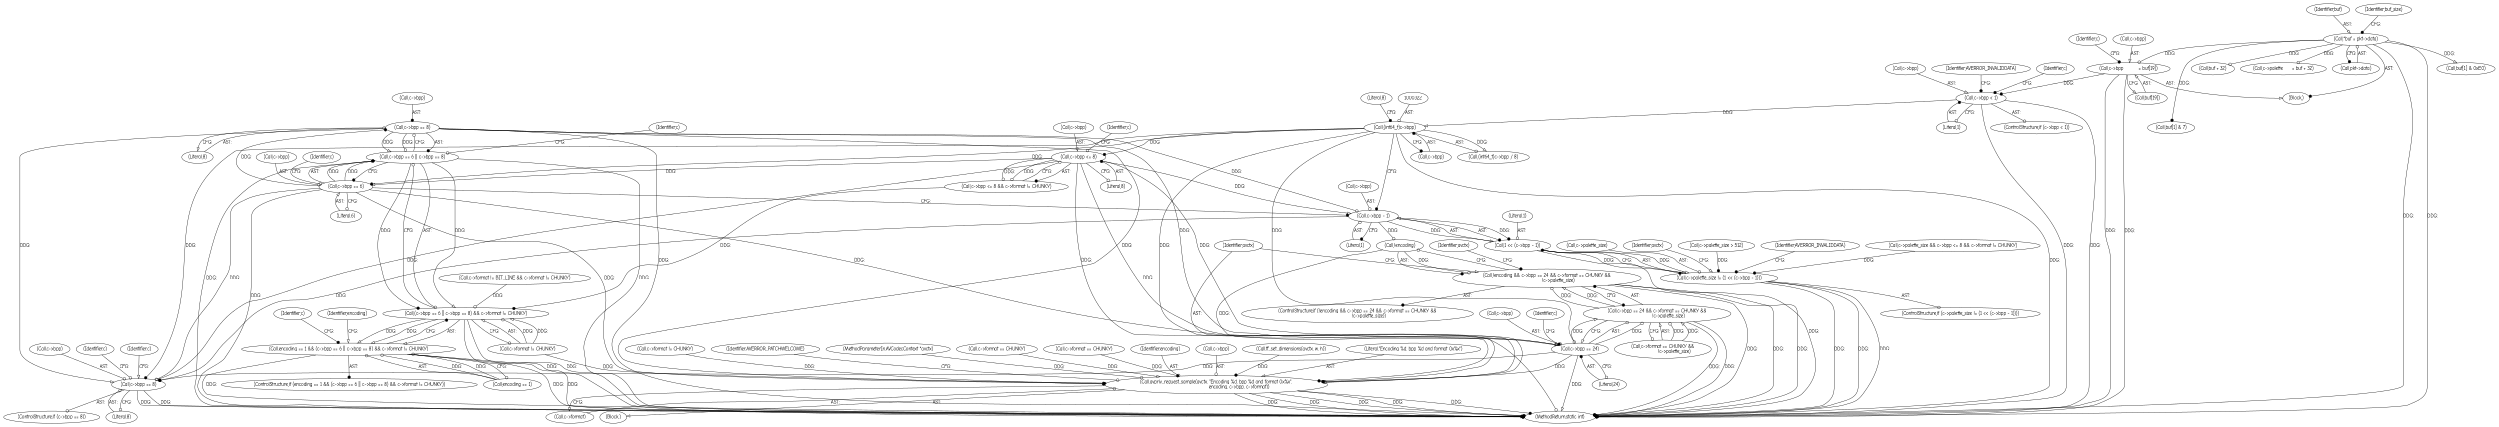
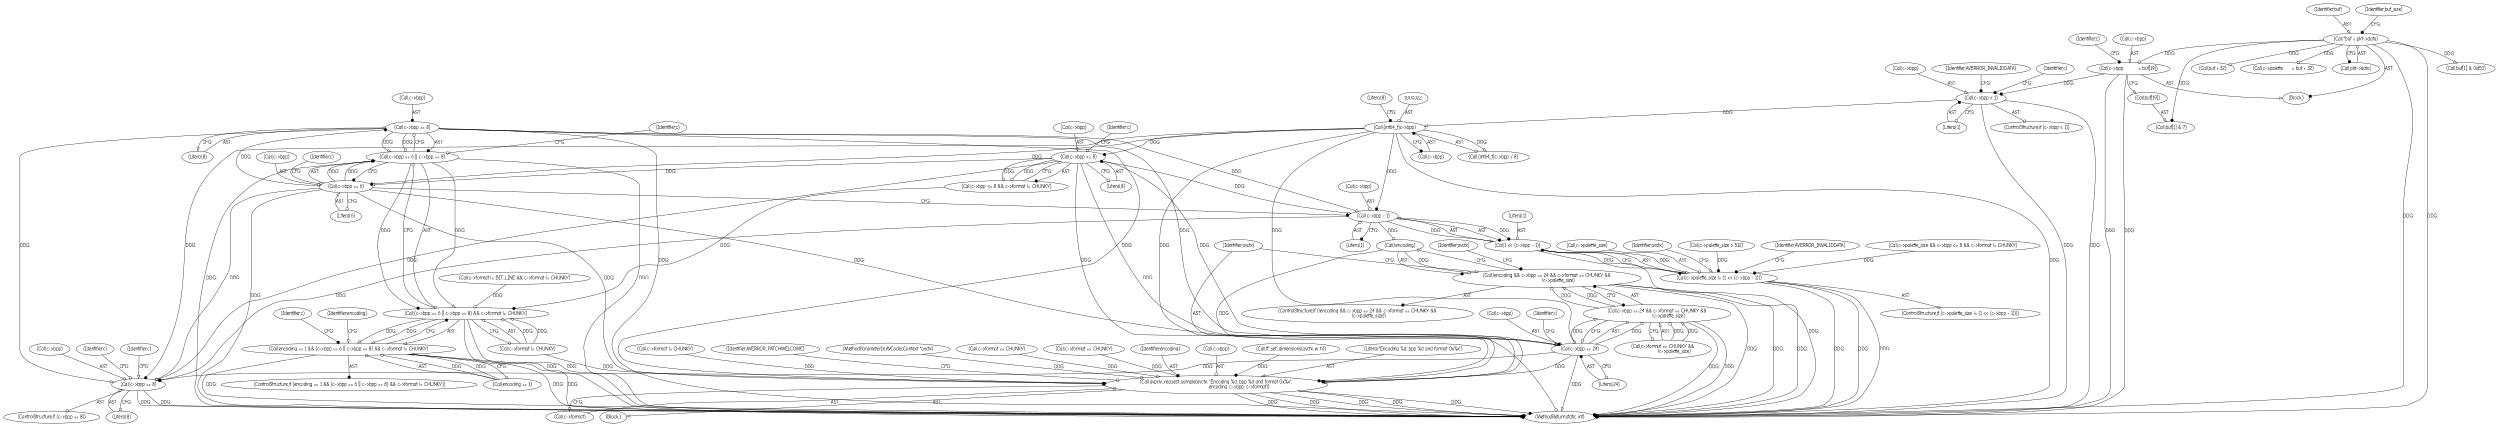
edge "(Call,buf[19])" -> "(Call,c->bpp          = buf[19])": now "(Call,buf[19])" -> "(Call,buf[1] & 7)"
edge "(Call,(int64_t)c->bpp)" -> "(Call,c->bpp - 1)": label "CFG: " -> "DDG: "
